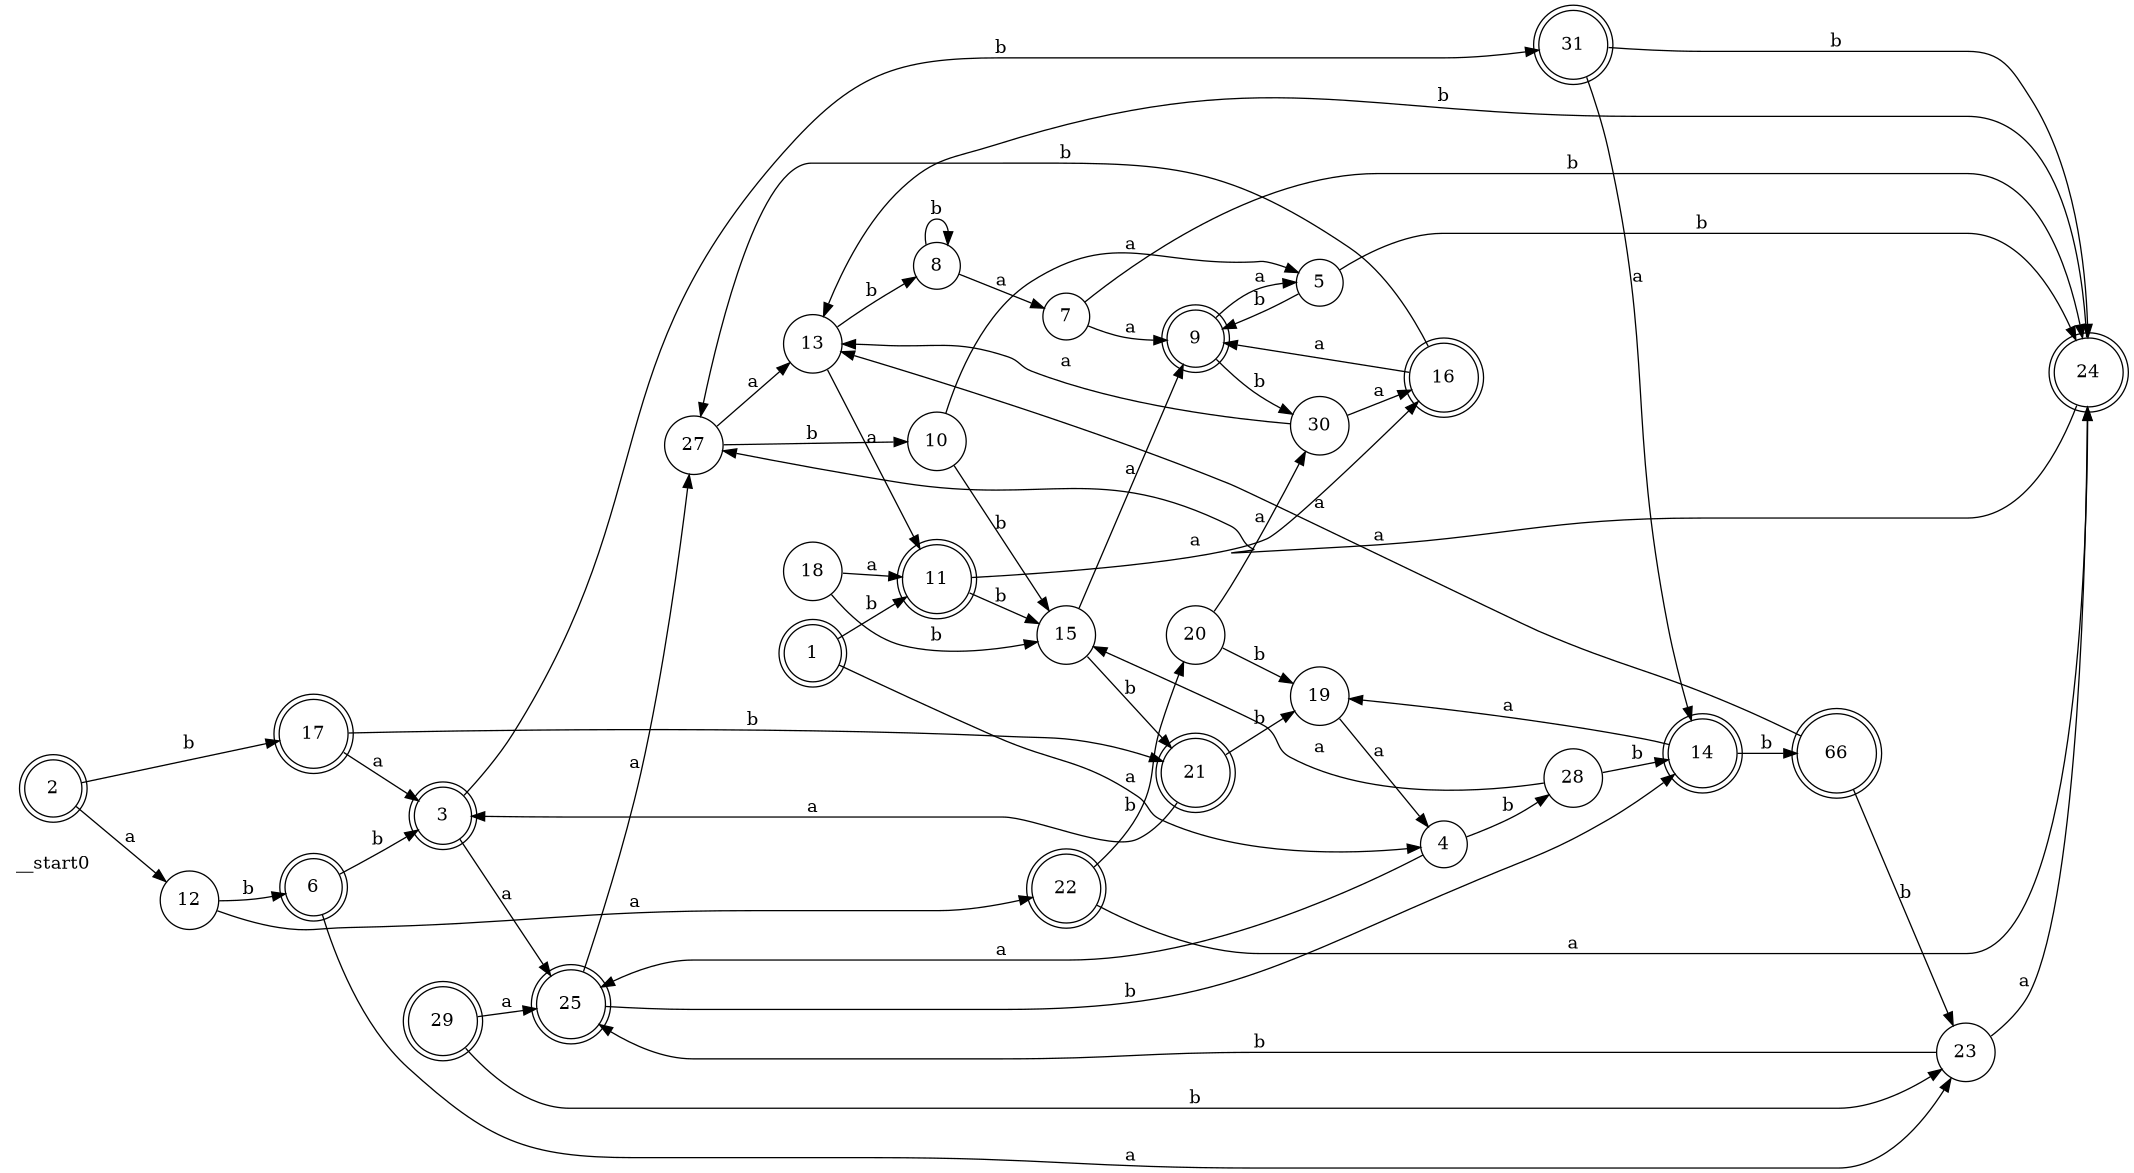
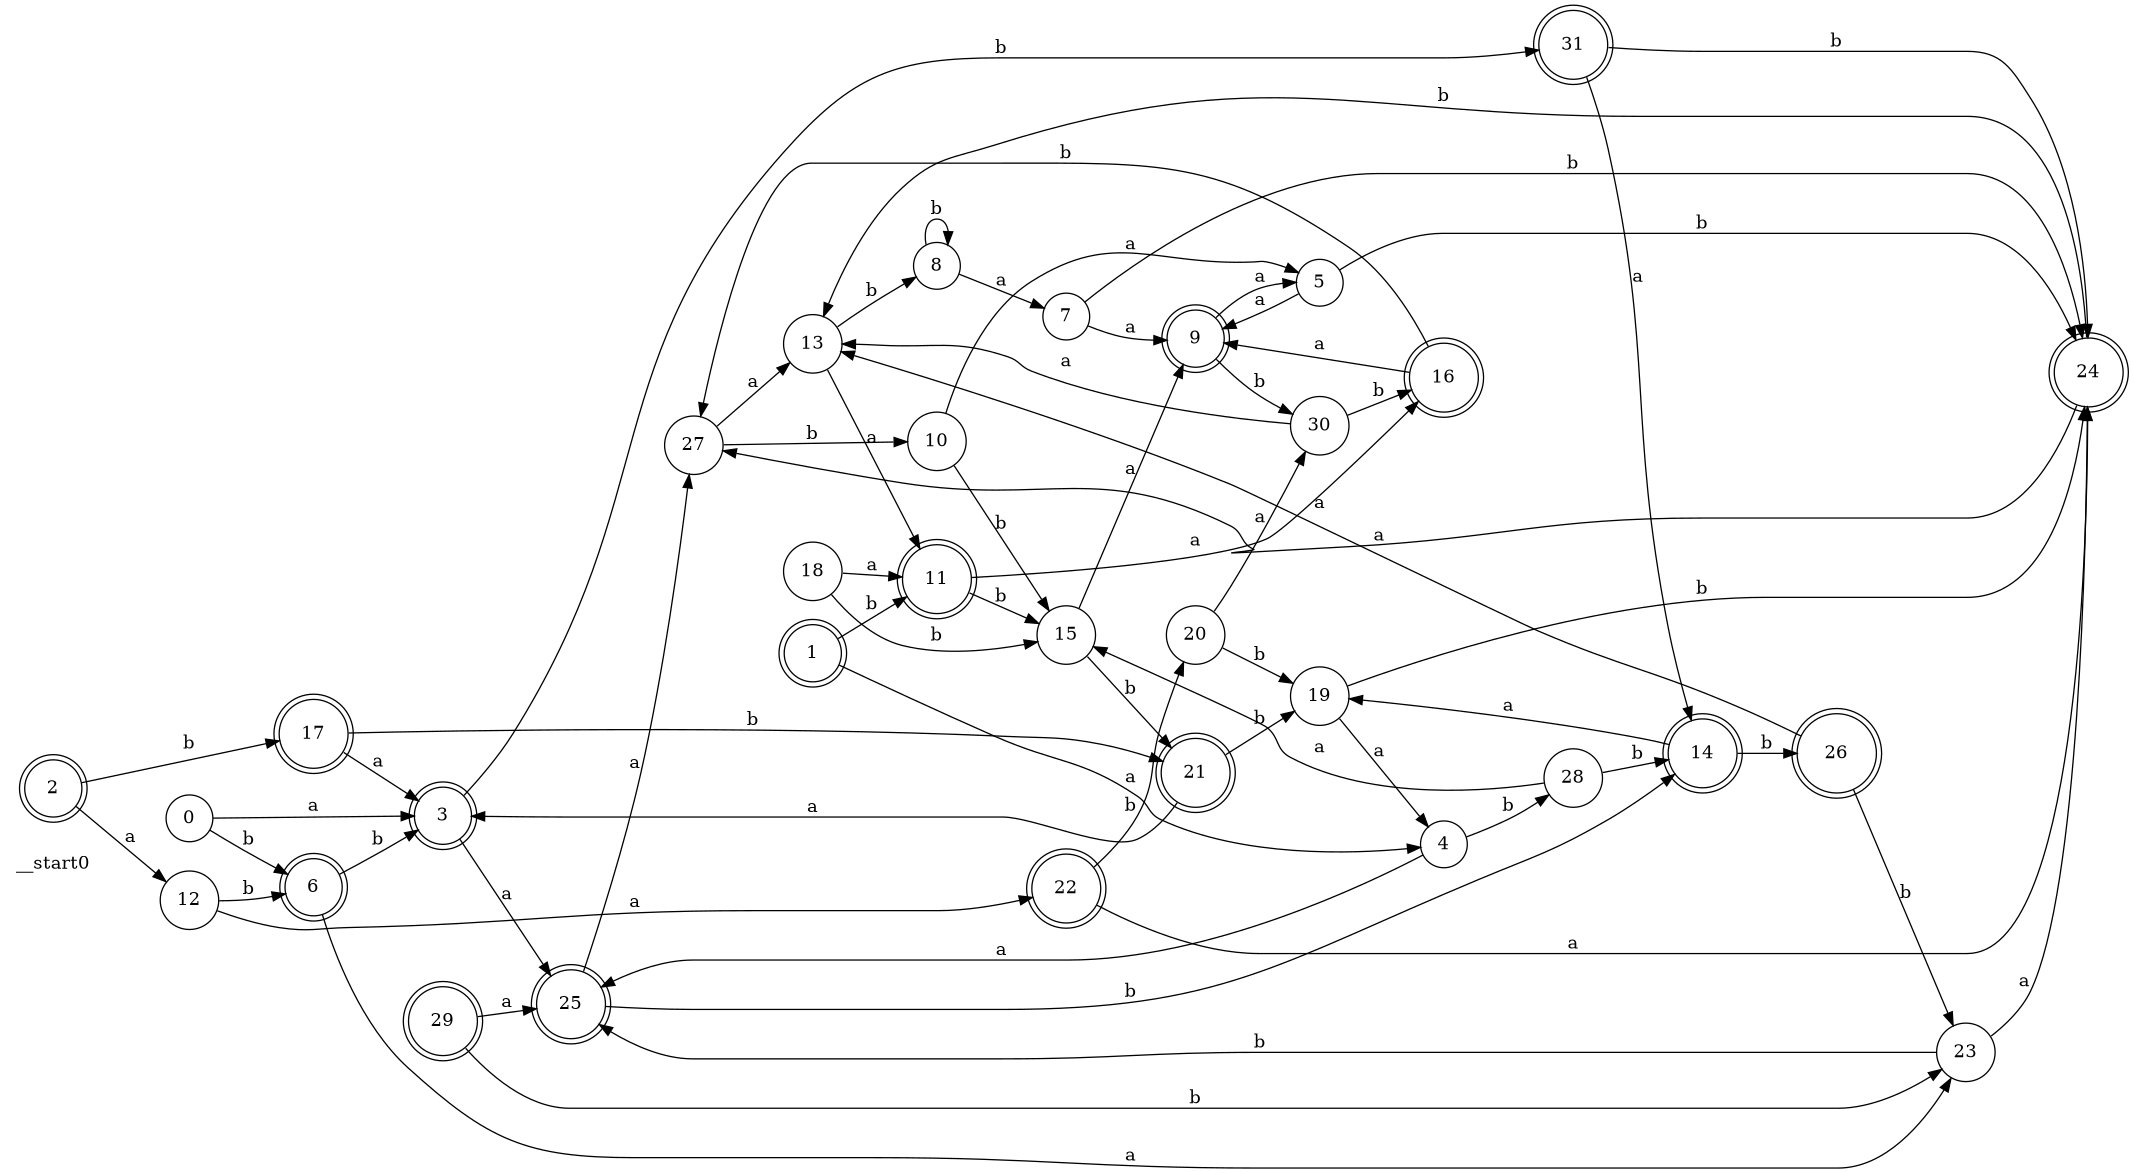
edge "5" -> "9": label "b" -> "a"
edge "30" -> "16": label "a" -> "b"
edge "19" -> "24": added, label "b"
node "66": label "66" -> "26"
node "0": added
